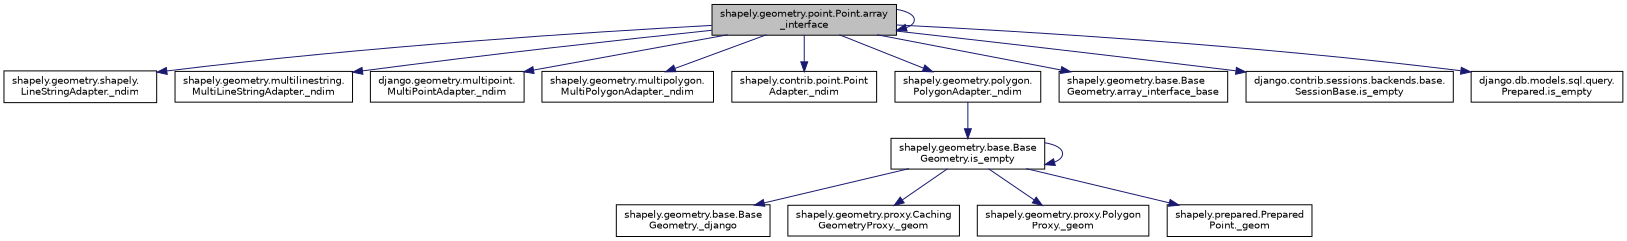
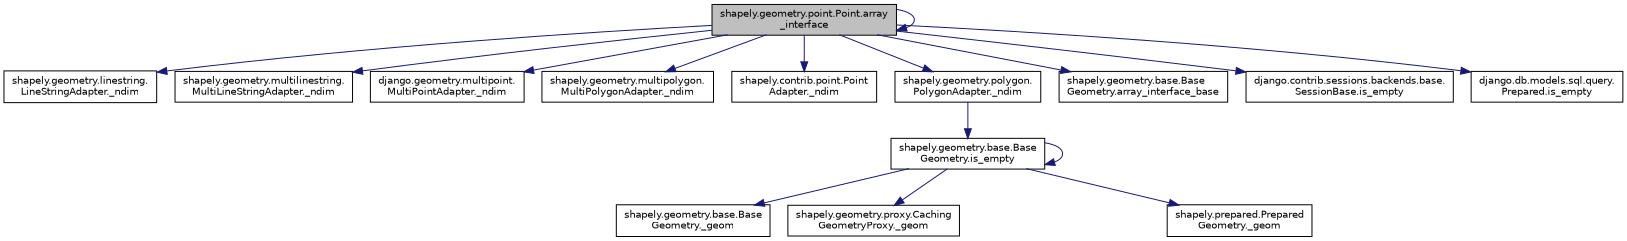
node "shapely.geometry.shapely. LineStringAdapter._ndim": label "shapely.geometry.shapely. LineStringAdapter._ndim" -> "shapely.geometry.linestring. LineStringAdapter._ndim"
node "shapely.geometry.base.Base Geometry._django": label "shapely.geometry.base.Base Geometry._django" -> "shapely.geometry.base.Base Geometry._geom"
node "shapely.geometry.proxy.Polygon Proxy._geom": removed
node "shapely.prepared.Prepared Point._geom": label "shapely.prepared.Prepared Point._geom" -> "shapely.prepared.Prepared Geometry._geom"
